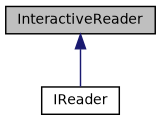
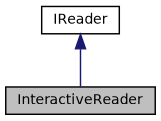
edge "IReader" -> "InteractiveReader": reversed
